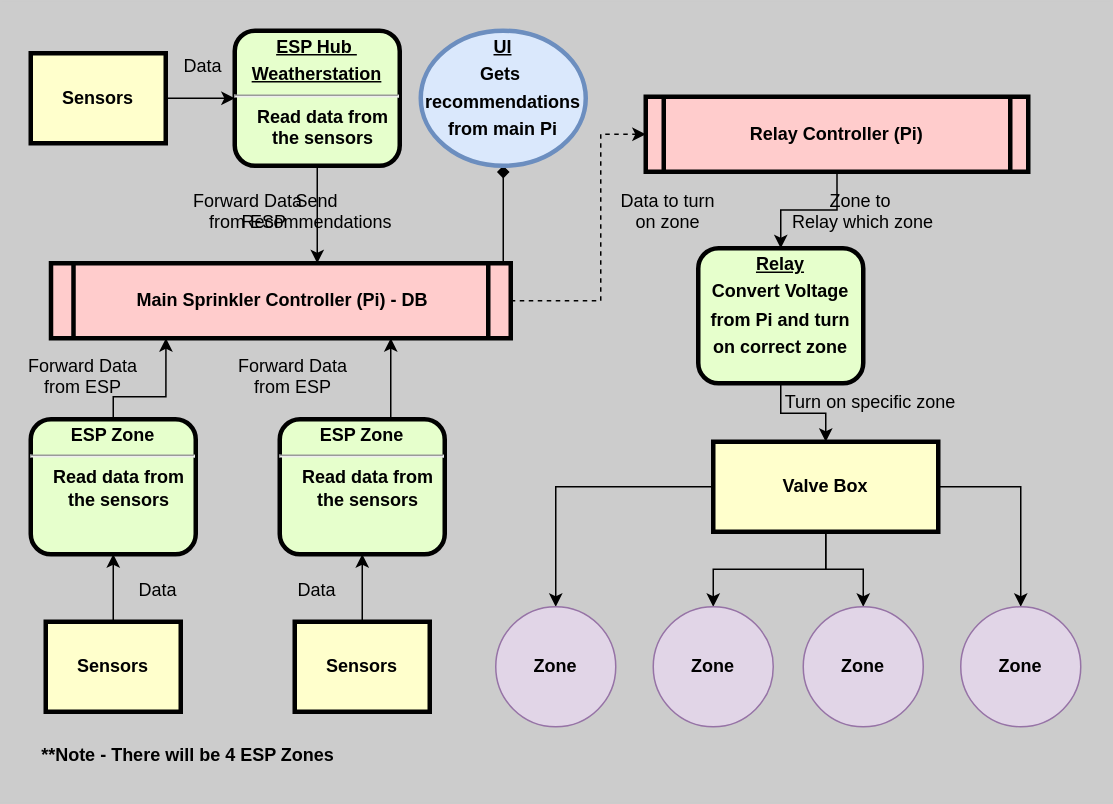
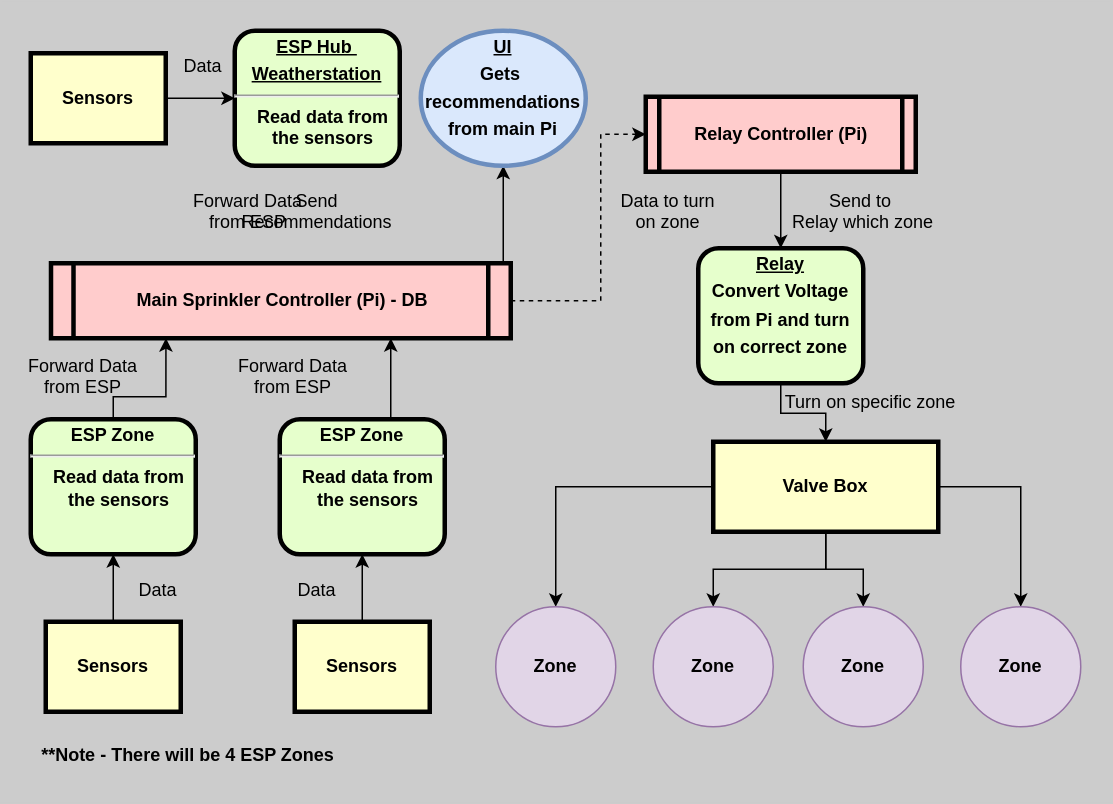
node "Relay Controller (Pi)": size 383x75 -> 270x75
edge "Main Sprinkler Controller (Pi) - DB" -> "UI Gets recommendations from main Pi": arrowhead diamond -> classic
node "Zone to Relay which zone": label "Zone to Relay which zone" -> "Send to Relay which zone"
edge "ESP Hub Weatherstation Read data from the sensors" -> "Main Sprinkler Controller (Pi) - DB": removed
